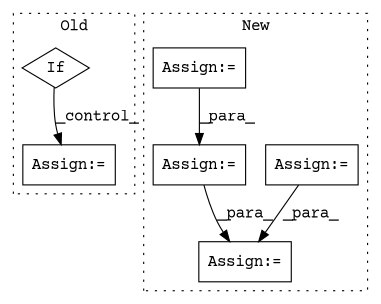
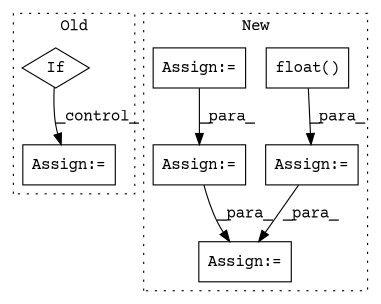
node "float()": added
